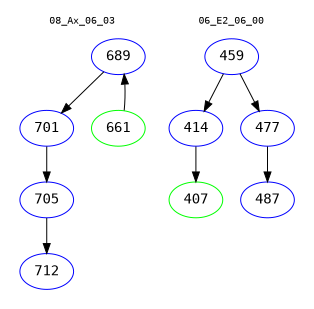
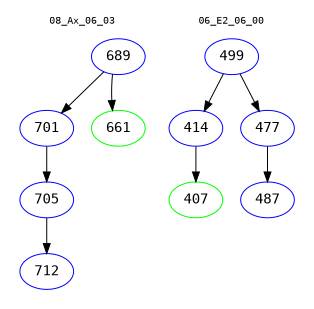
node "459": label "459" -> "499"
edge "661" -> "689": reversed
